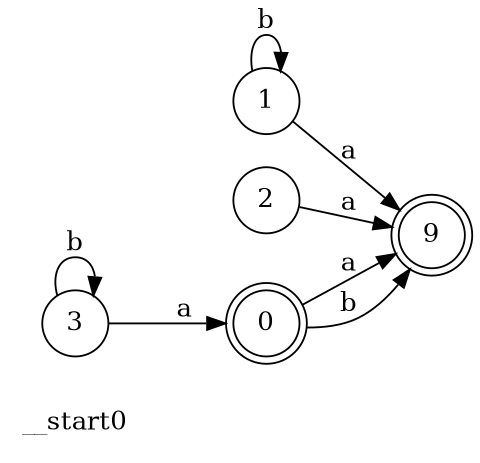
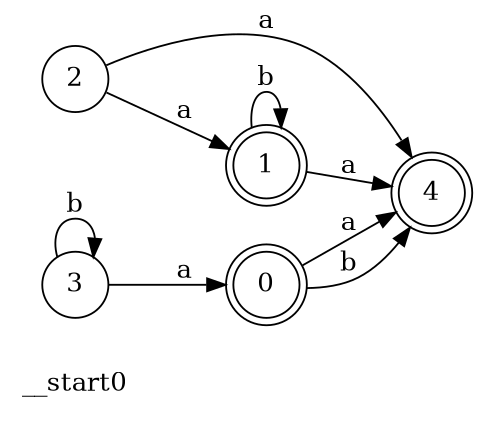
node "1": shape circle -> doublecircle
edge "2" -> "1": added, label "a"
node "9": label "9" -> "4"
